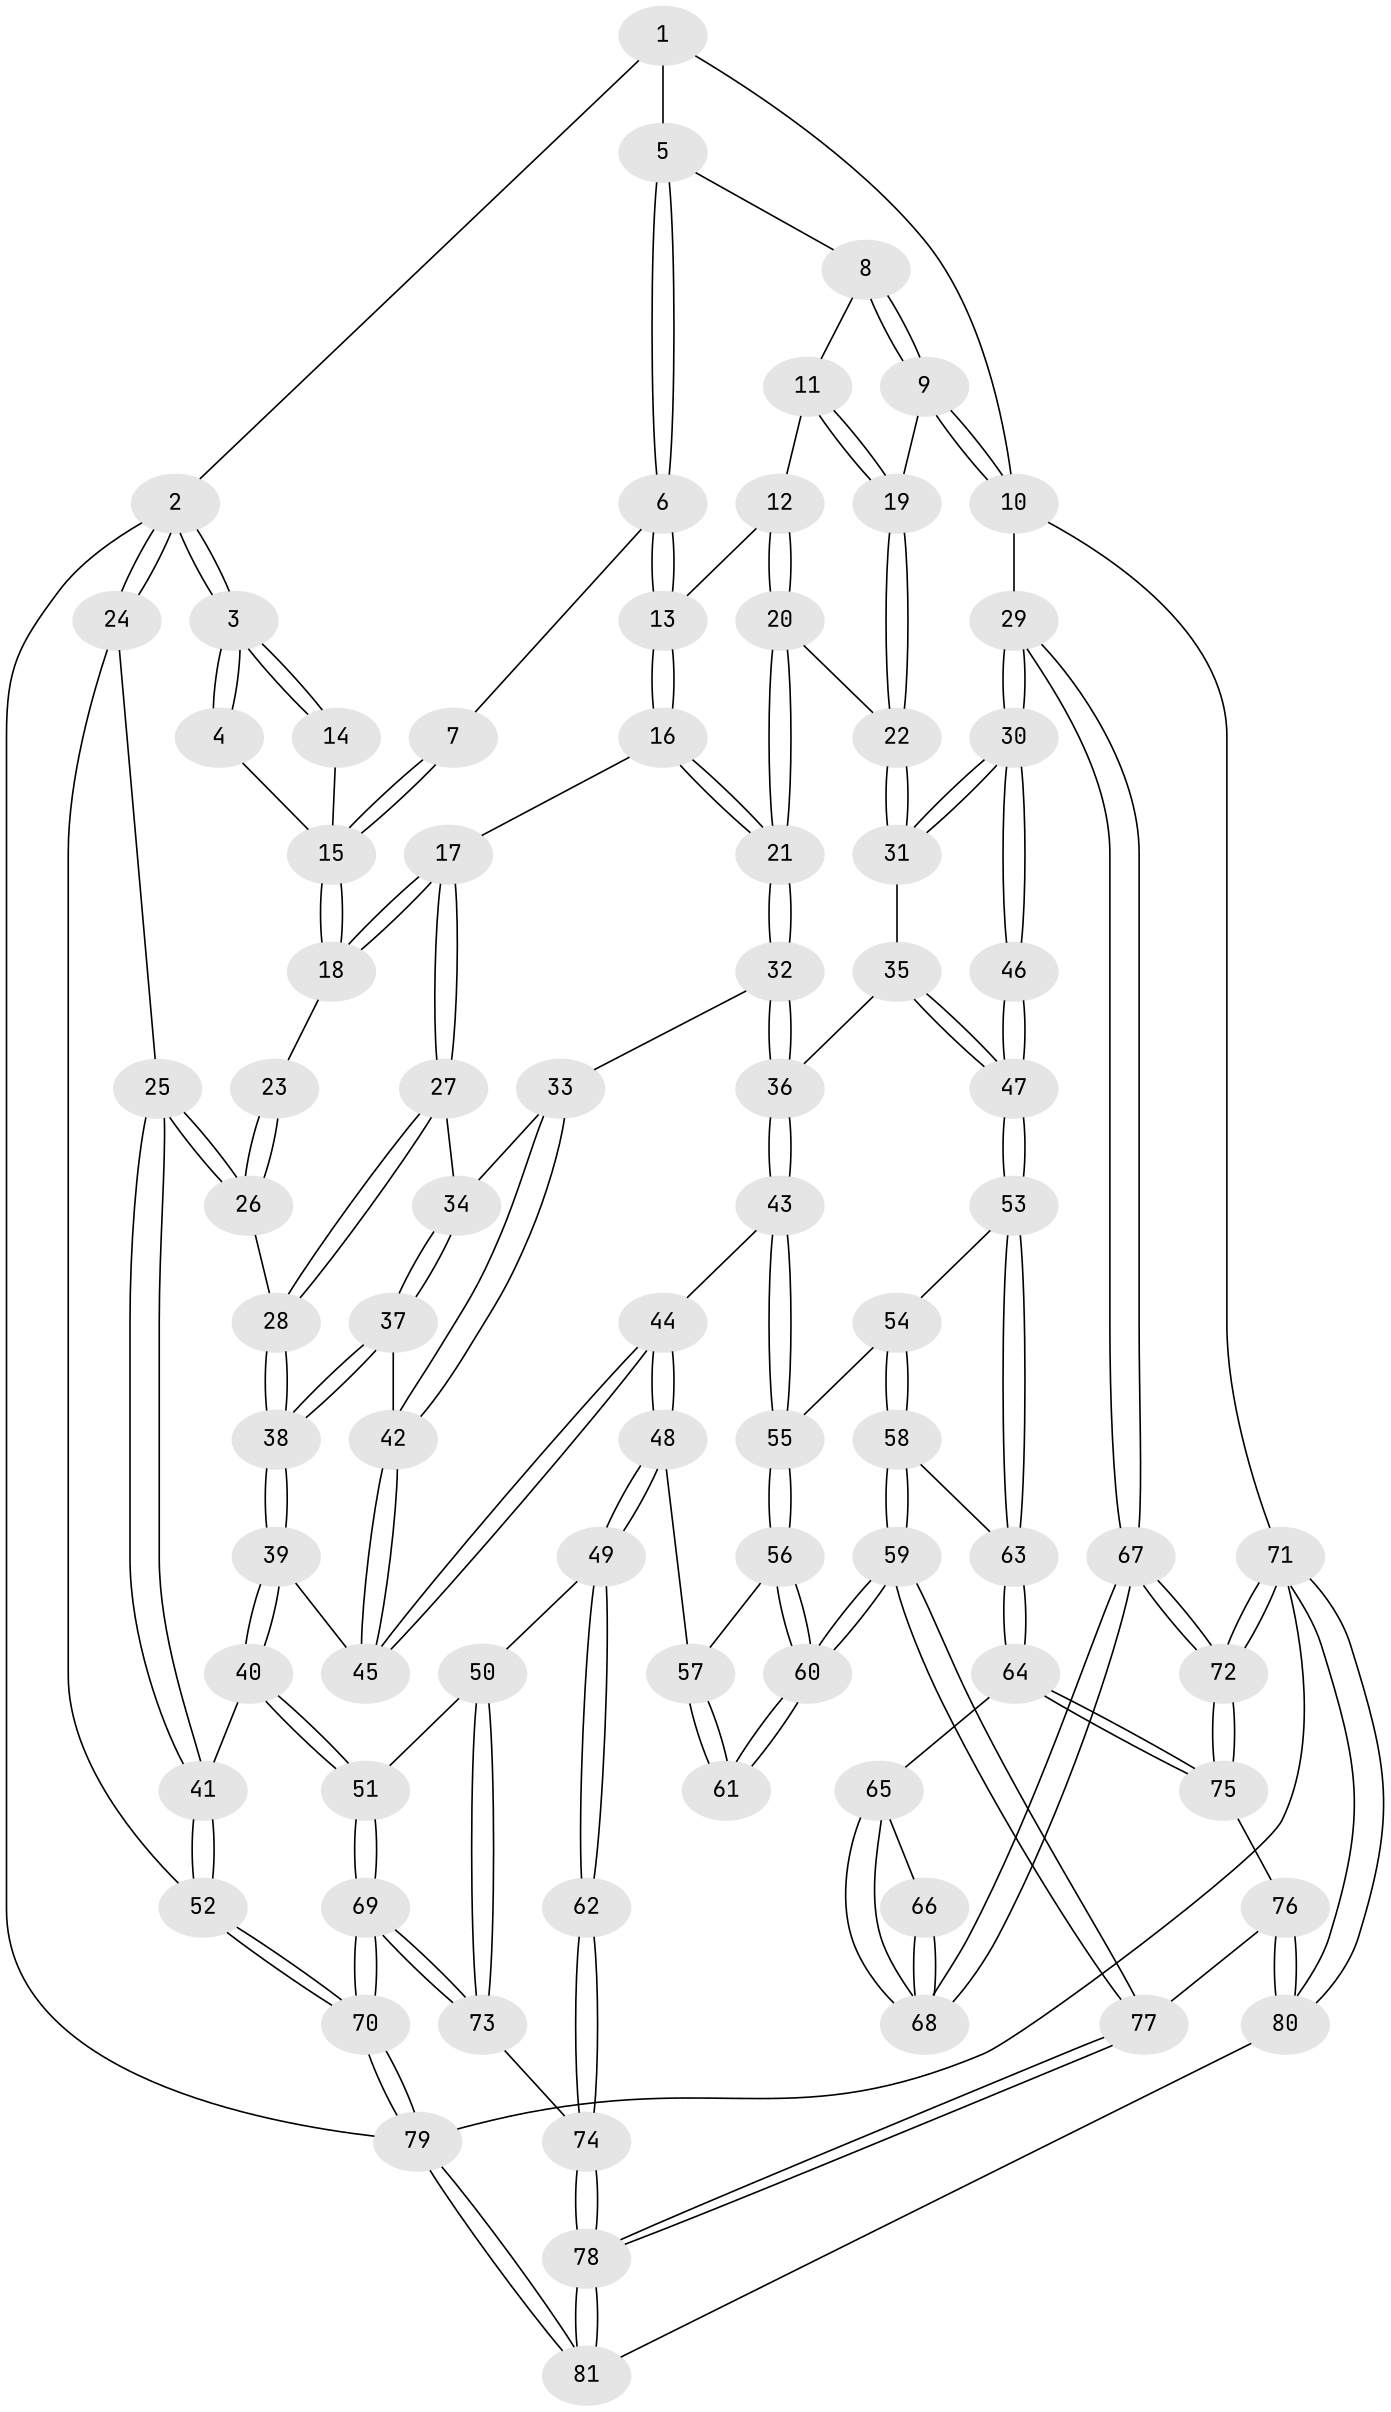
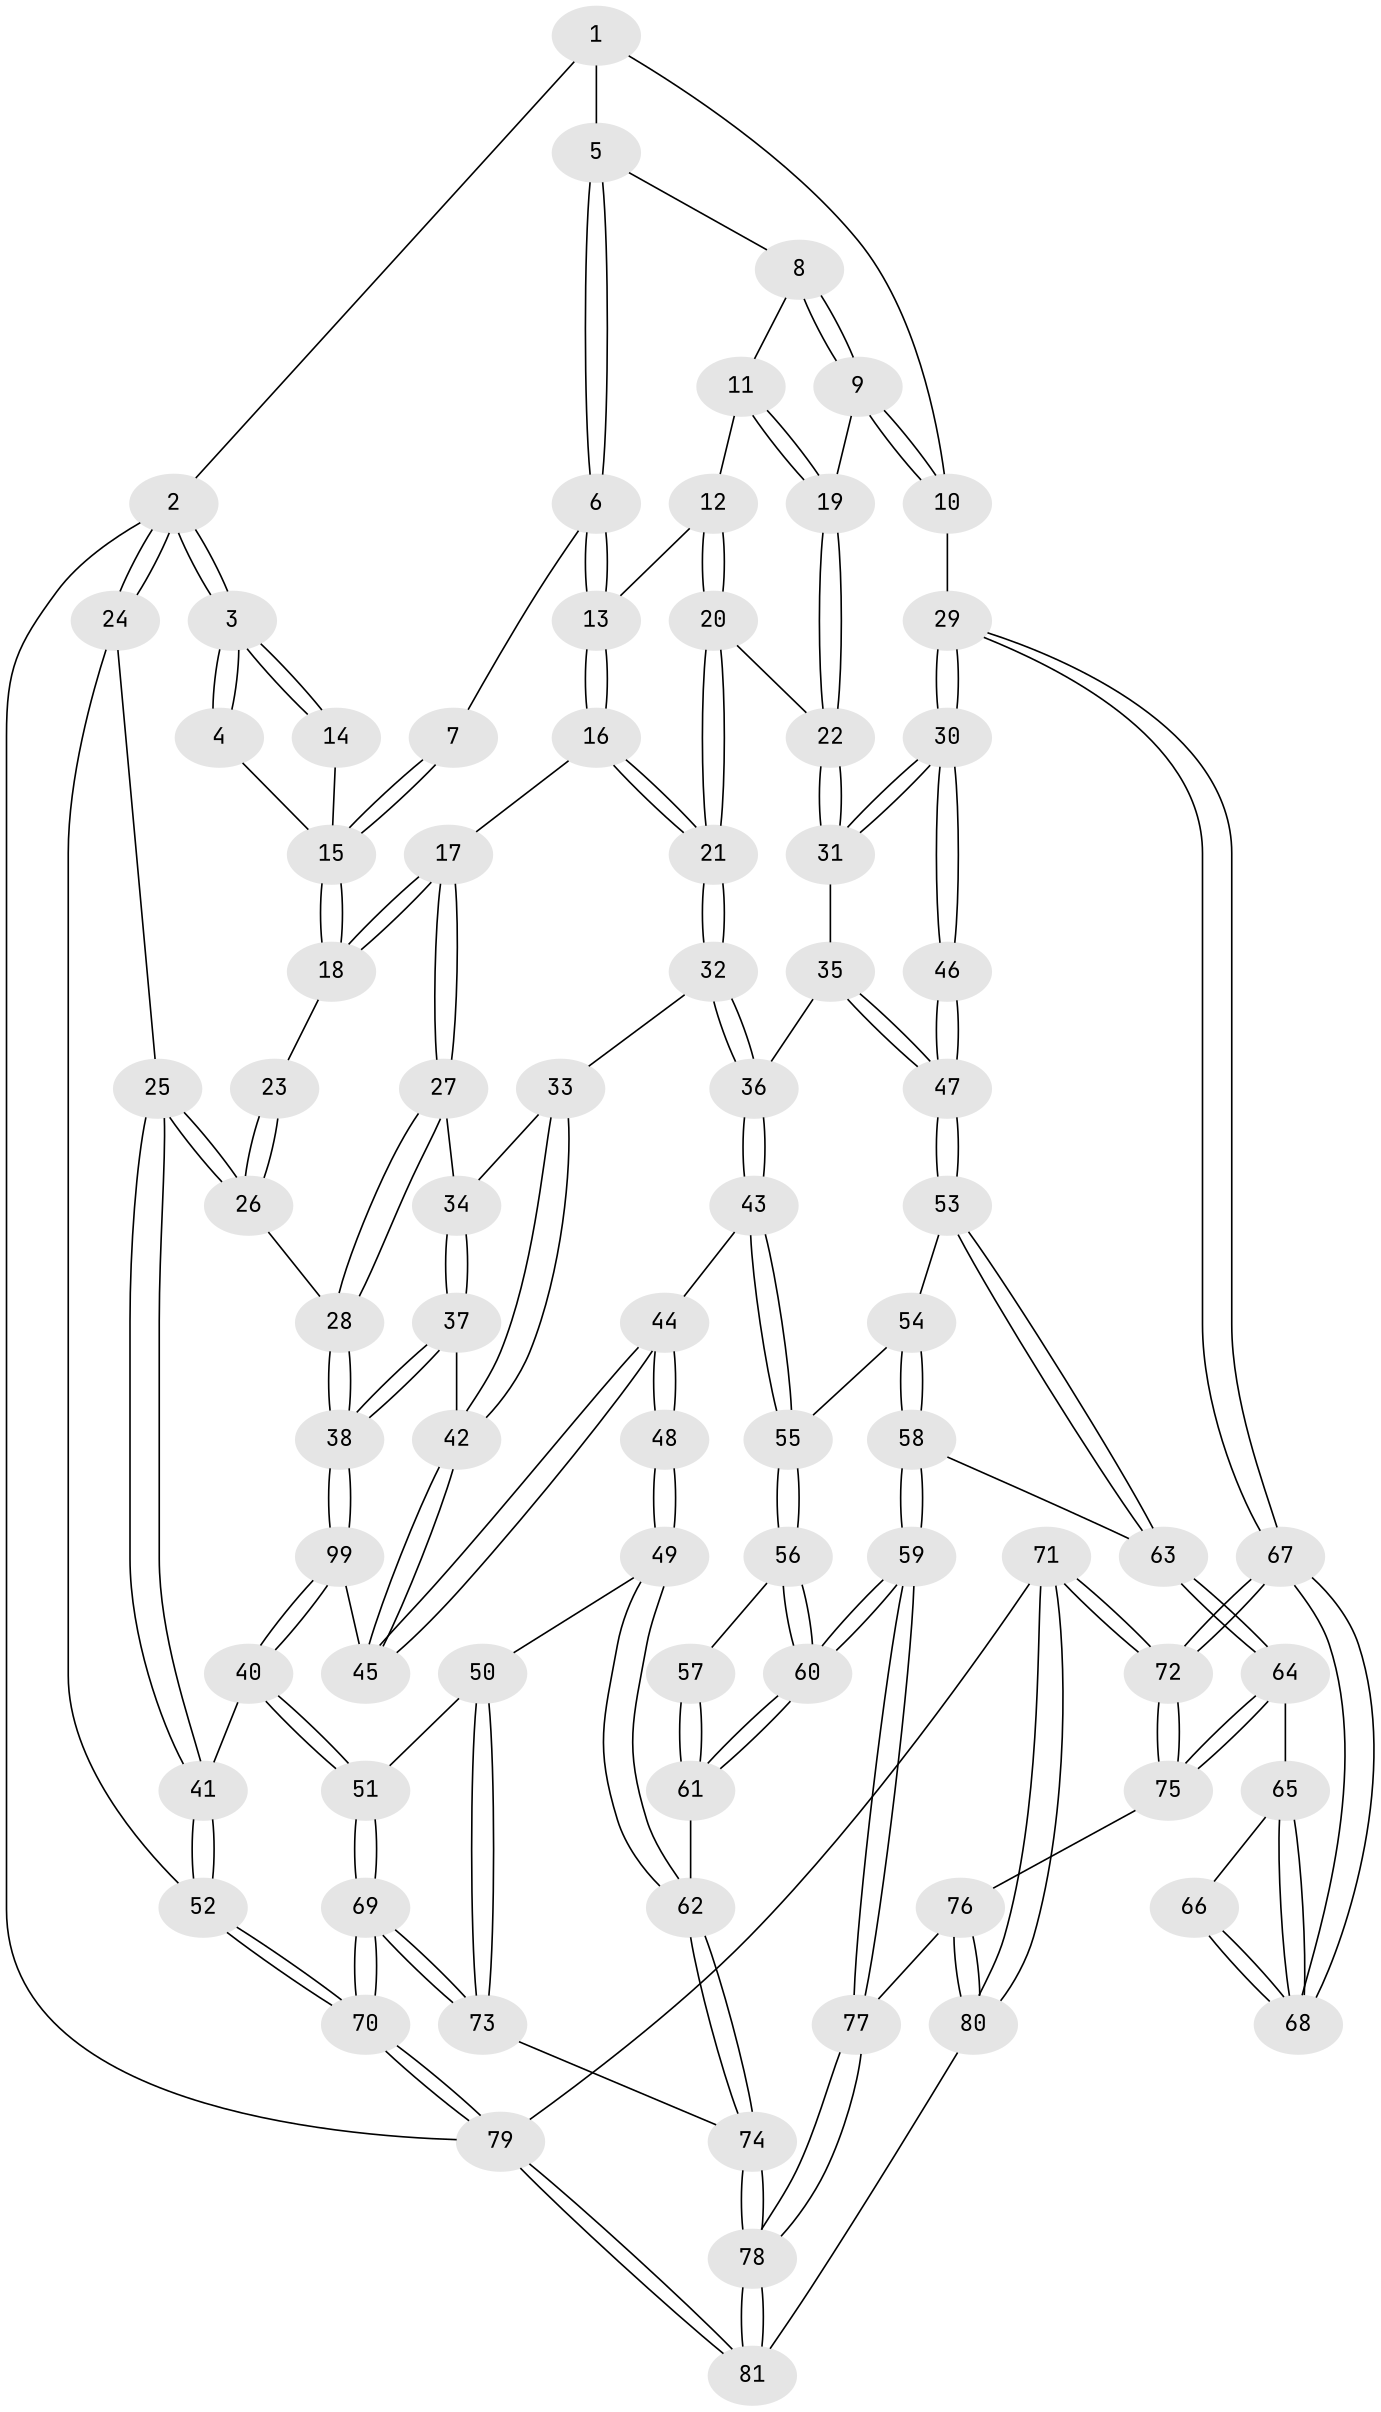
edge "10" -- "71": removed
node "39": label "39" -> "99"
edge "48" -- "57": removed
edge "61" -- "62": added
